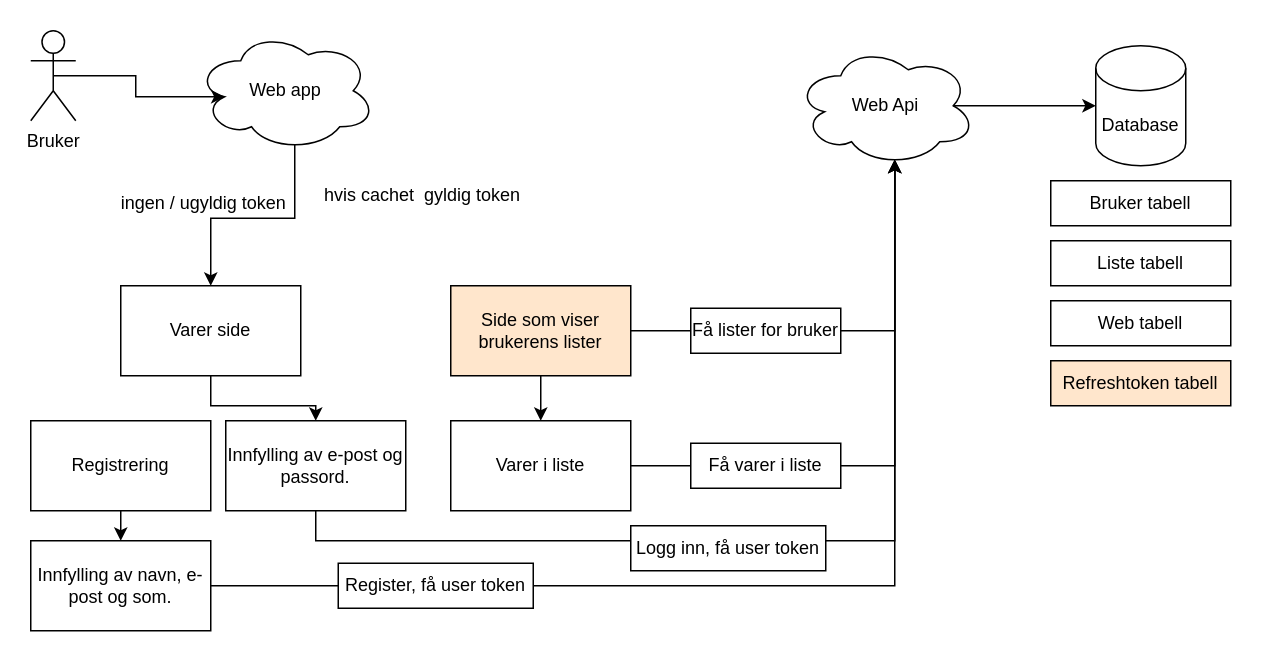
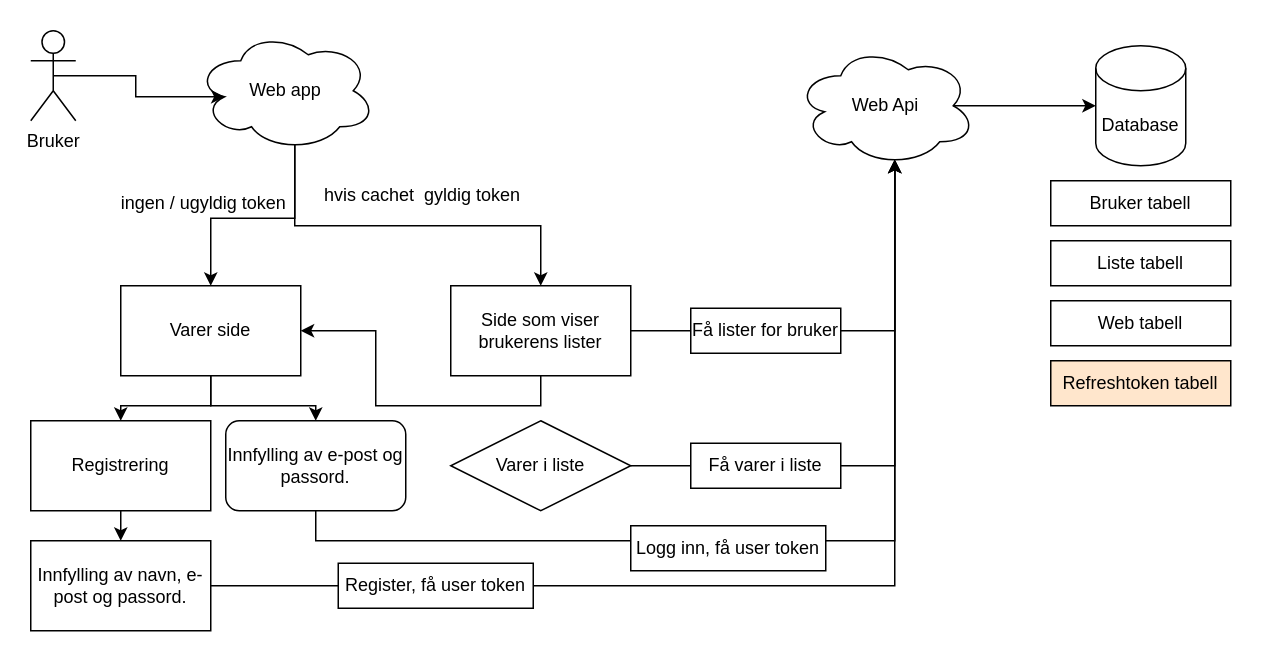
edge "Web app" -> "Side som viser brukerens lister": added
node "Side som viser brukerens lister": fillcolor #ffe6cc -> #ffffff
edge "Varer side" -> "Registrering": added
edge "Side som viser brukerens lister" -> "Varer i liste": now "Side som viser brukerens lister" -> "Varer side"
node "Innfylling av e-post og passord.": shape rectangle -> rounded rectangle
node "Varer i liste": shape rectangle -> diamond
node "Innfylling av navn, e-post og som.": label "Innfylling av navn, e-post og som." -> "Innfylling av navn, e-post og passord."
